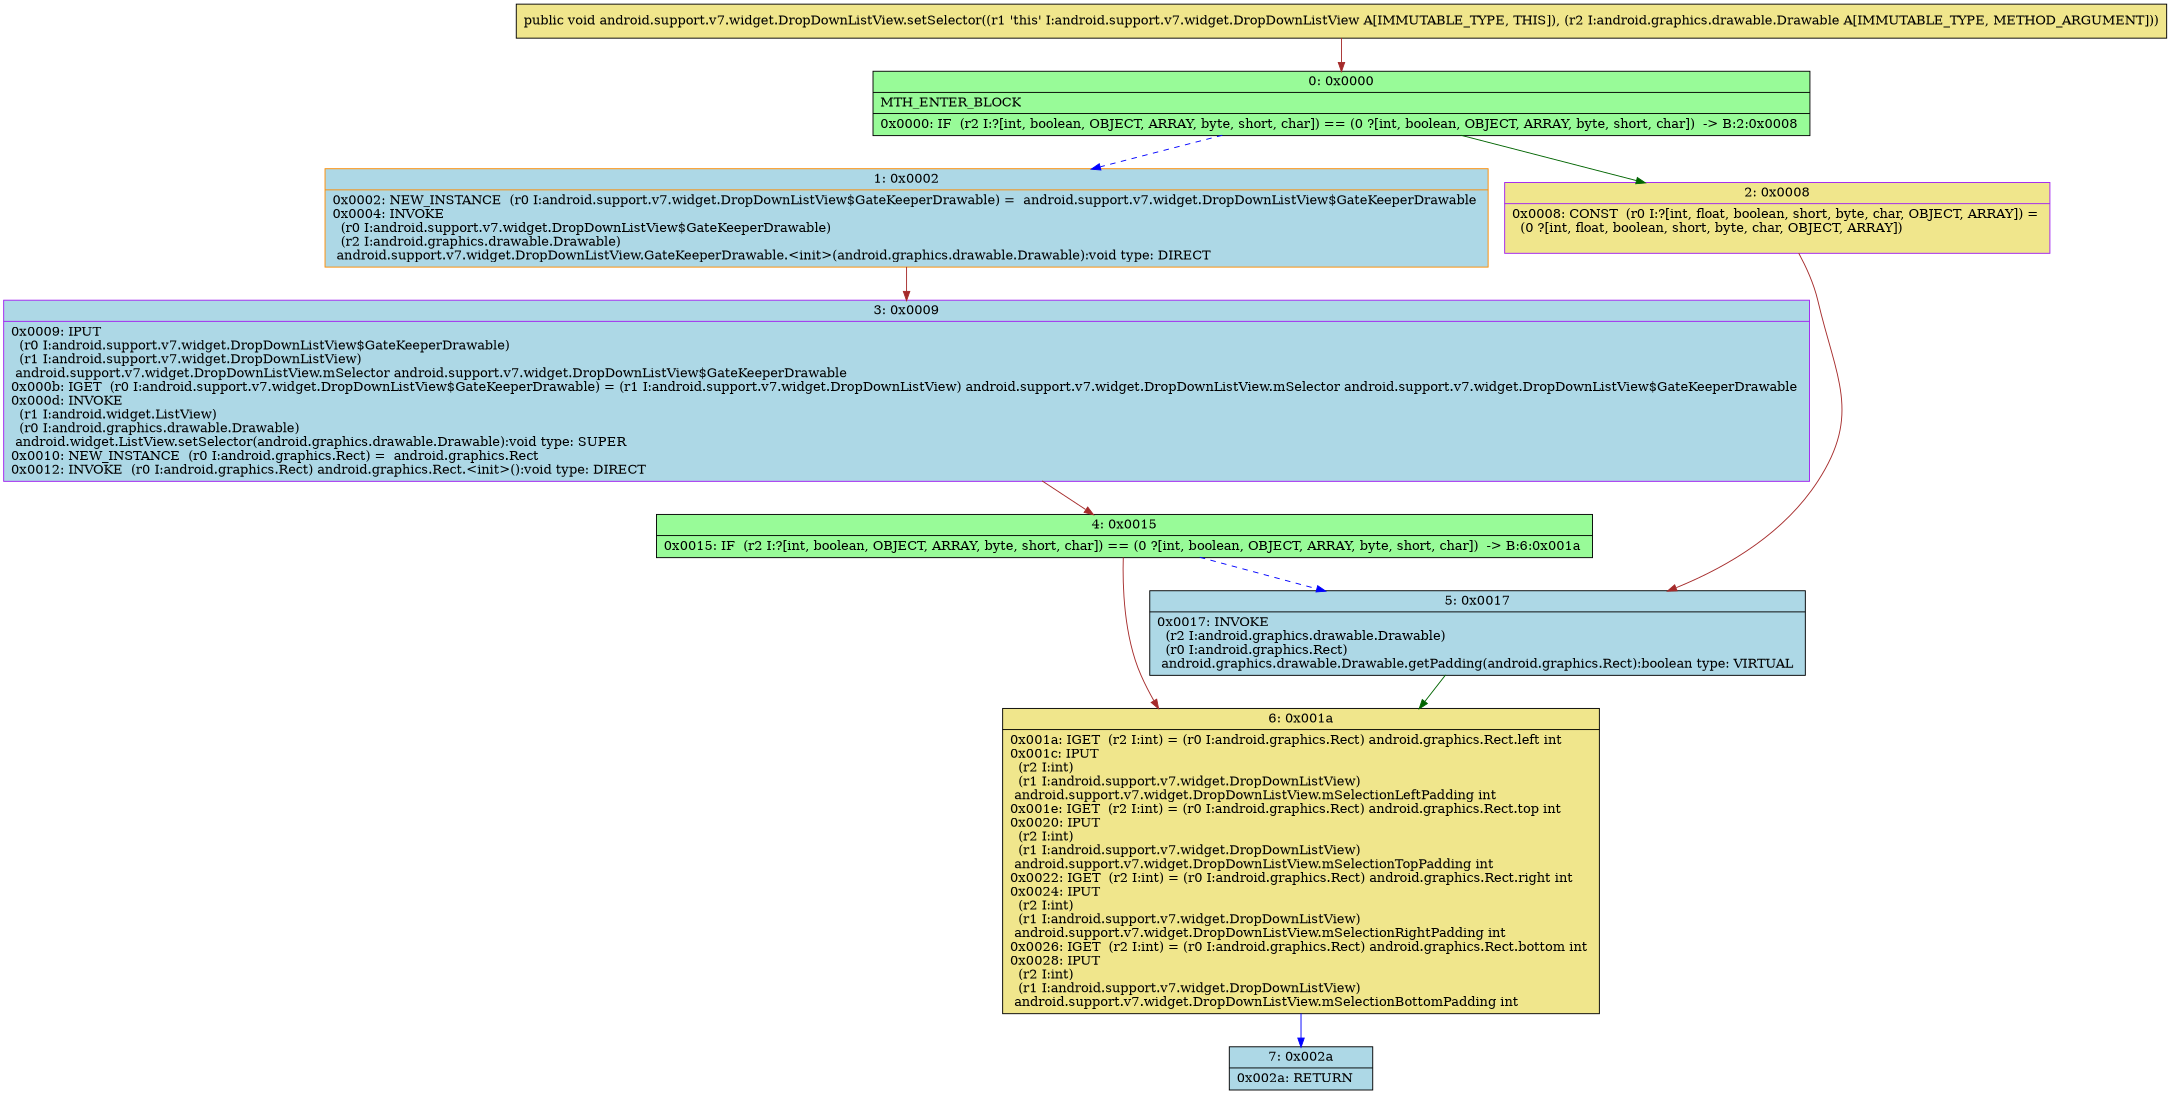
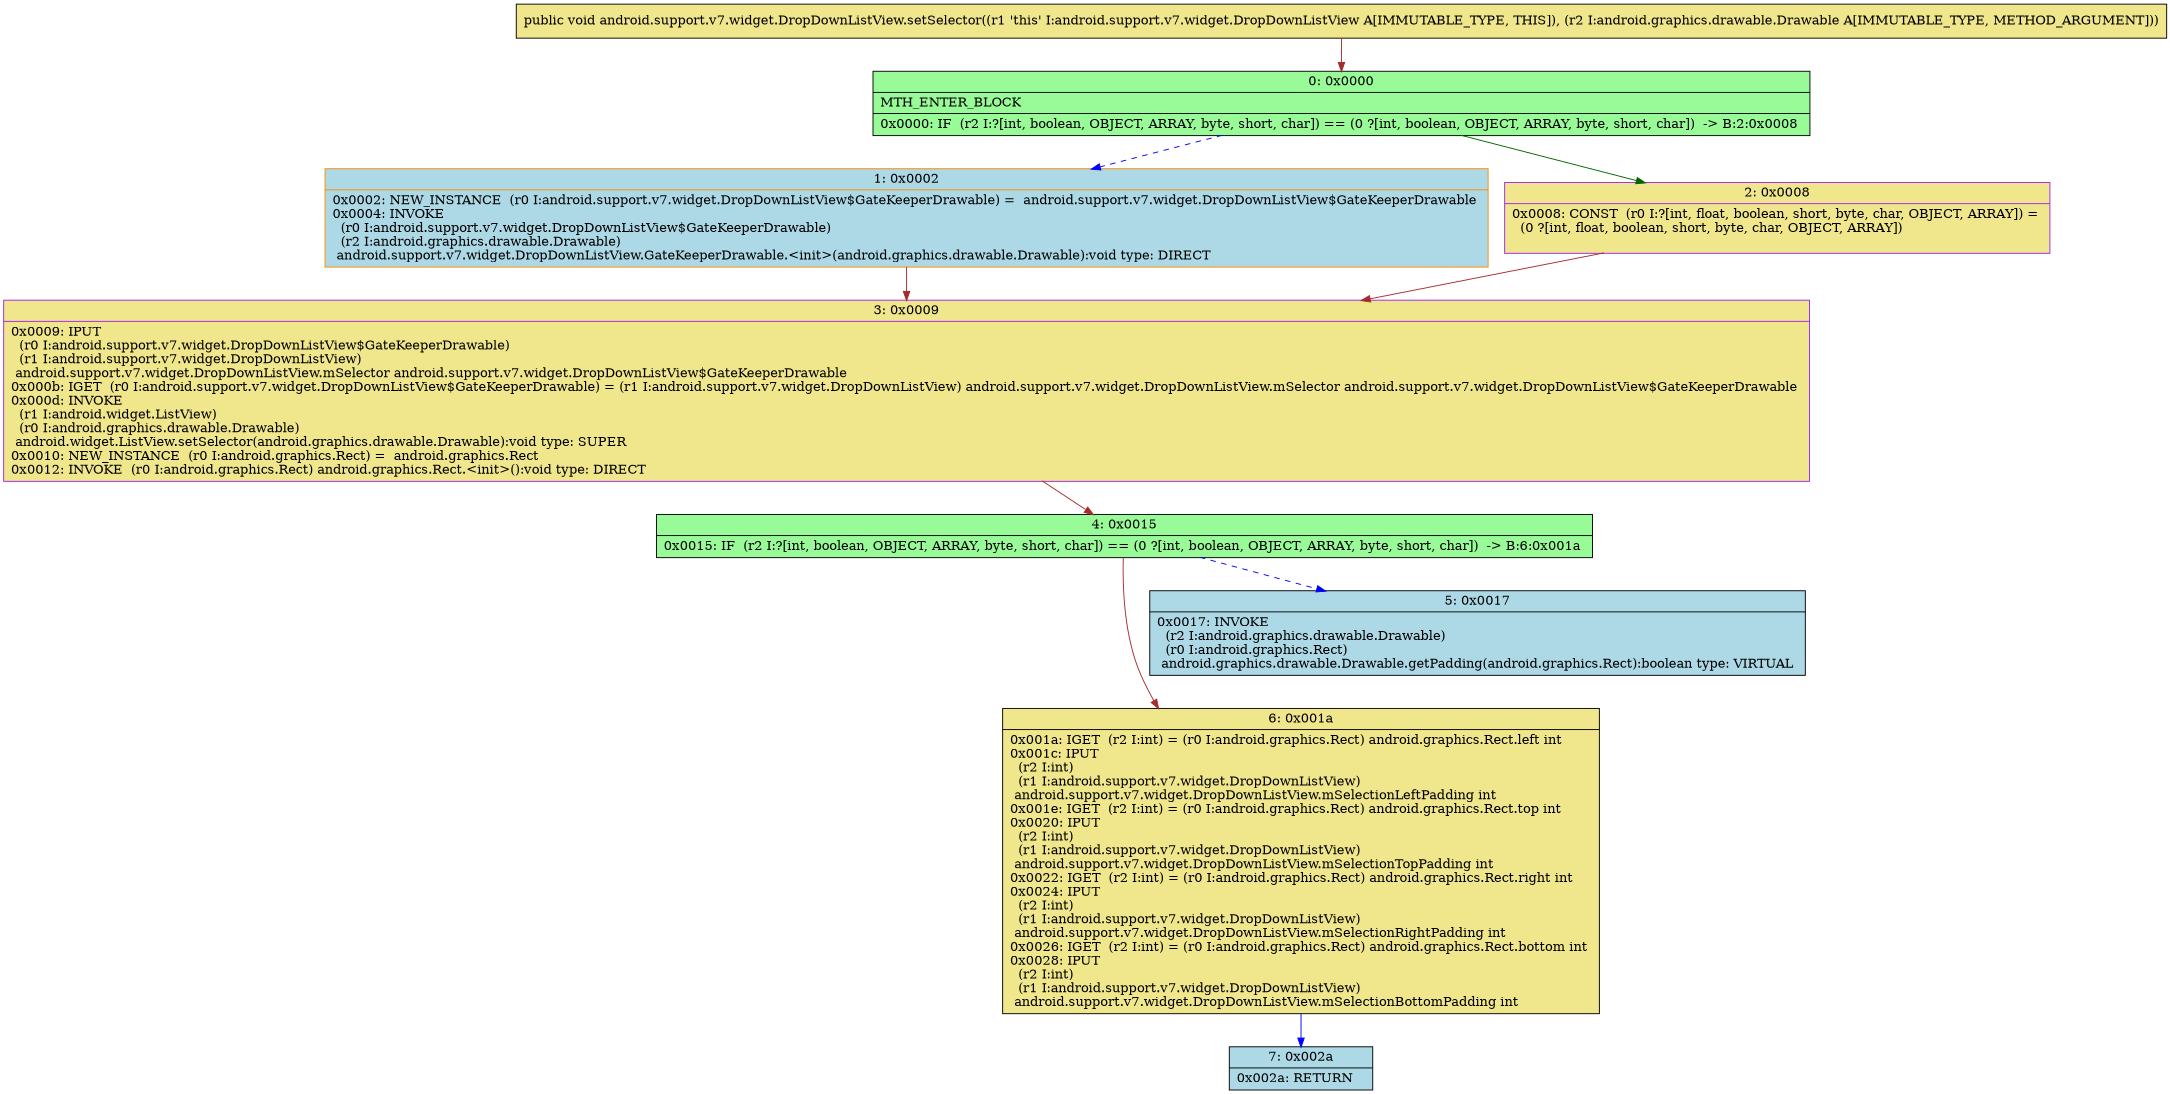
node "3: 0x0009": fillcolor lightblue -> khaki
edge "2: 0x0008" -> "5: 0x0017": now "2: 0x0008" -> "3: 0x0009"
edge "5: 0x0017" -> "6: 0x001a": removed
